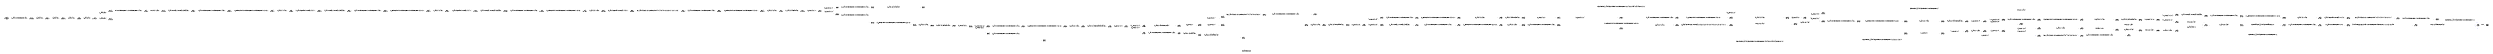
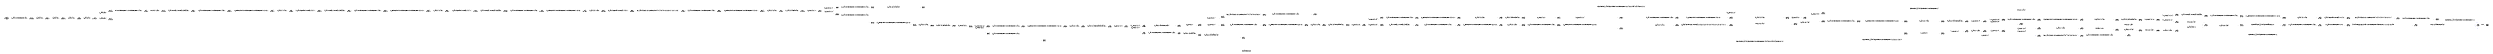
edge "N82246 (rp:67, ep:67)" -> "N82304 (rp:65, ep:65)": removed, label "[!(%93 = icmp eq i64 %92, 31)]"
edge "N82215 (rp:38, ep:38)" -> "N82217 (rp:36, ep:36)": now "N82215 (rp:38, ep:38)" -> "N82216 (rp:37, ep:37)"
node "N82205 (rp:82, ep:82)": added
edge "N82278 (rp:18, ep:18)" -> "N82277 (rp:19, ep:19)": reversed
